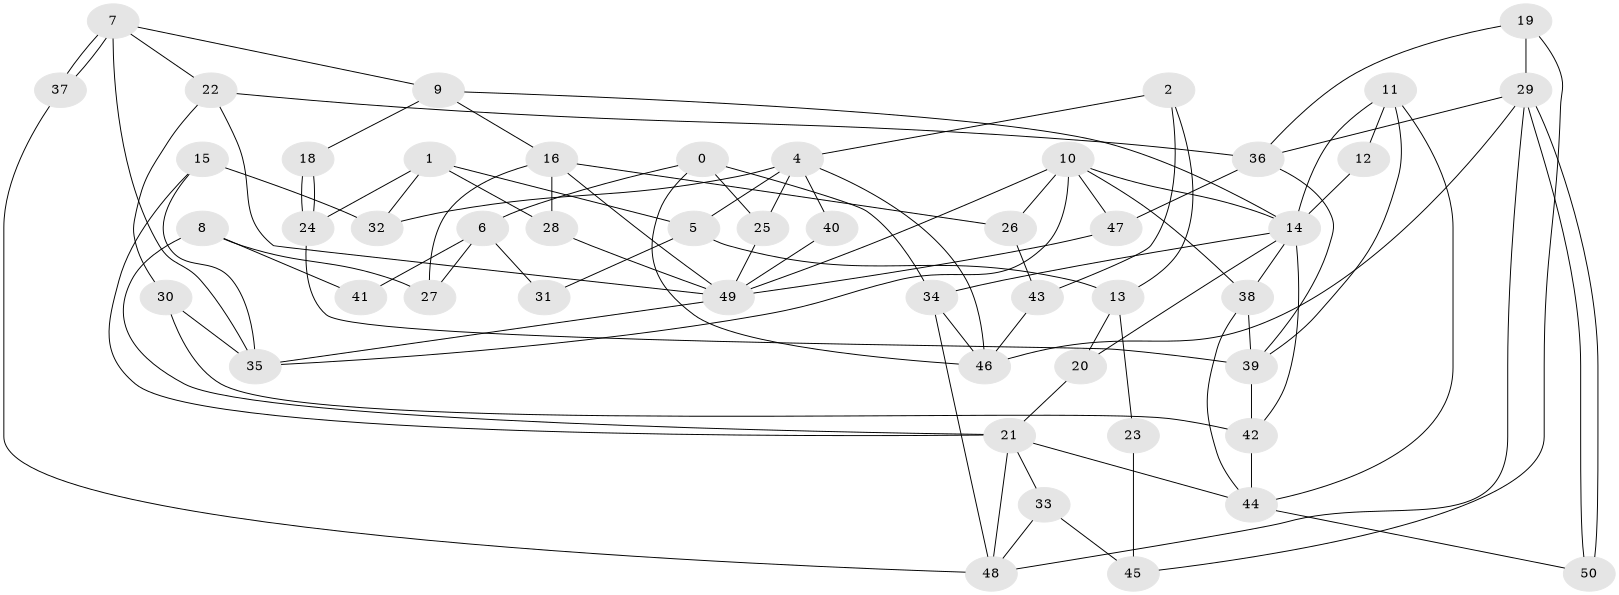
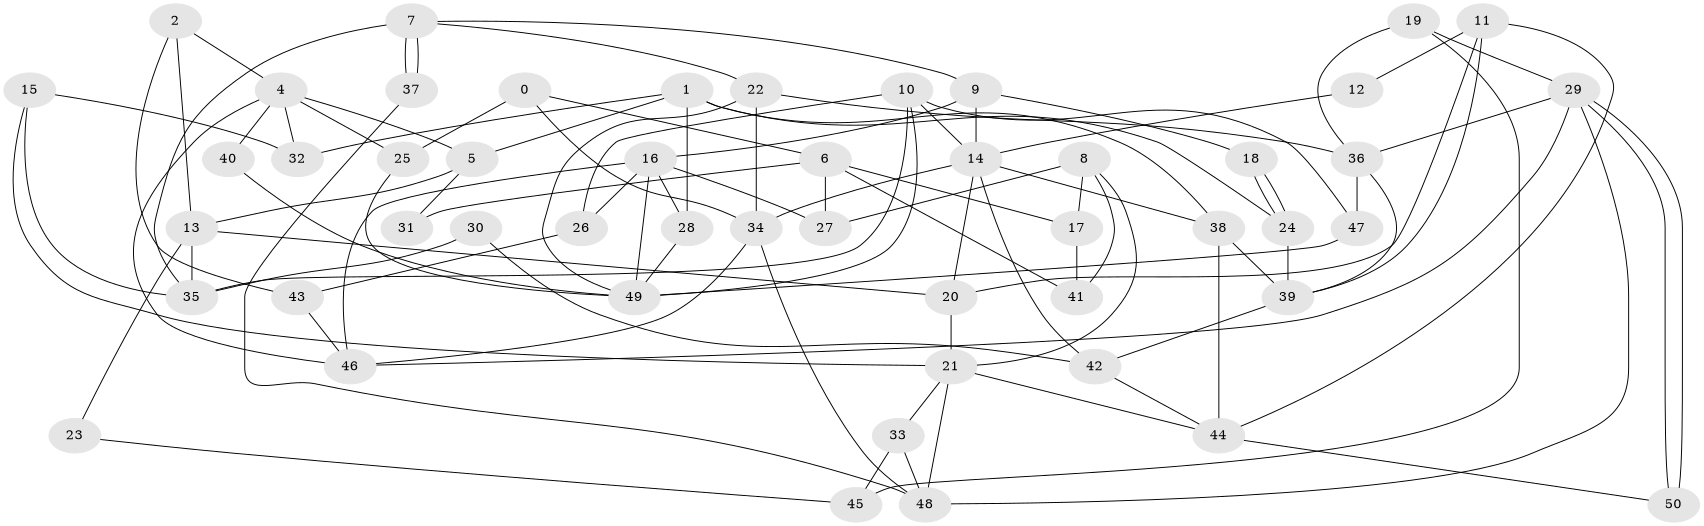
edge "11" -- "14": now "11" -- "20"
edge "22" -- "30": now "22" -- "34"
edge "10" -- "38": now "1" -- "38"
node "17": added
edge "49" -- "35": now "13" -- "35"
edge "0" -- "46": now "16" -- "46"
